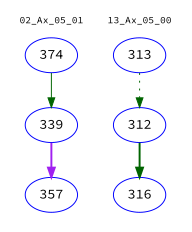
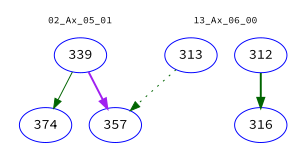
cluster "13_Ax_05_00": label "13_Ax_05_00" -> "13_Ax_06_00"
edge "374" -> "339": reversed
edge "313" -> "312": now "313" -> "357"
